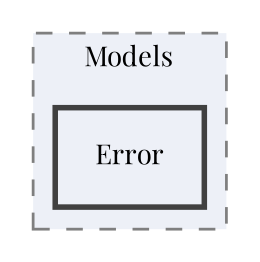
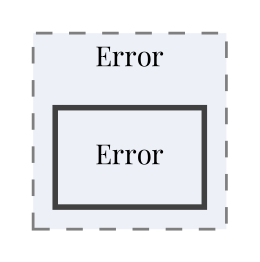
cluster "Models": label "Models" -> "Error"
